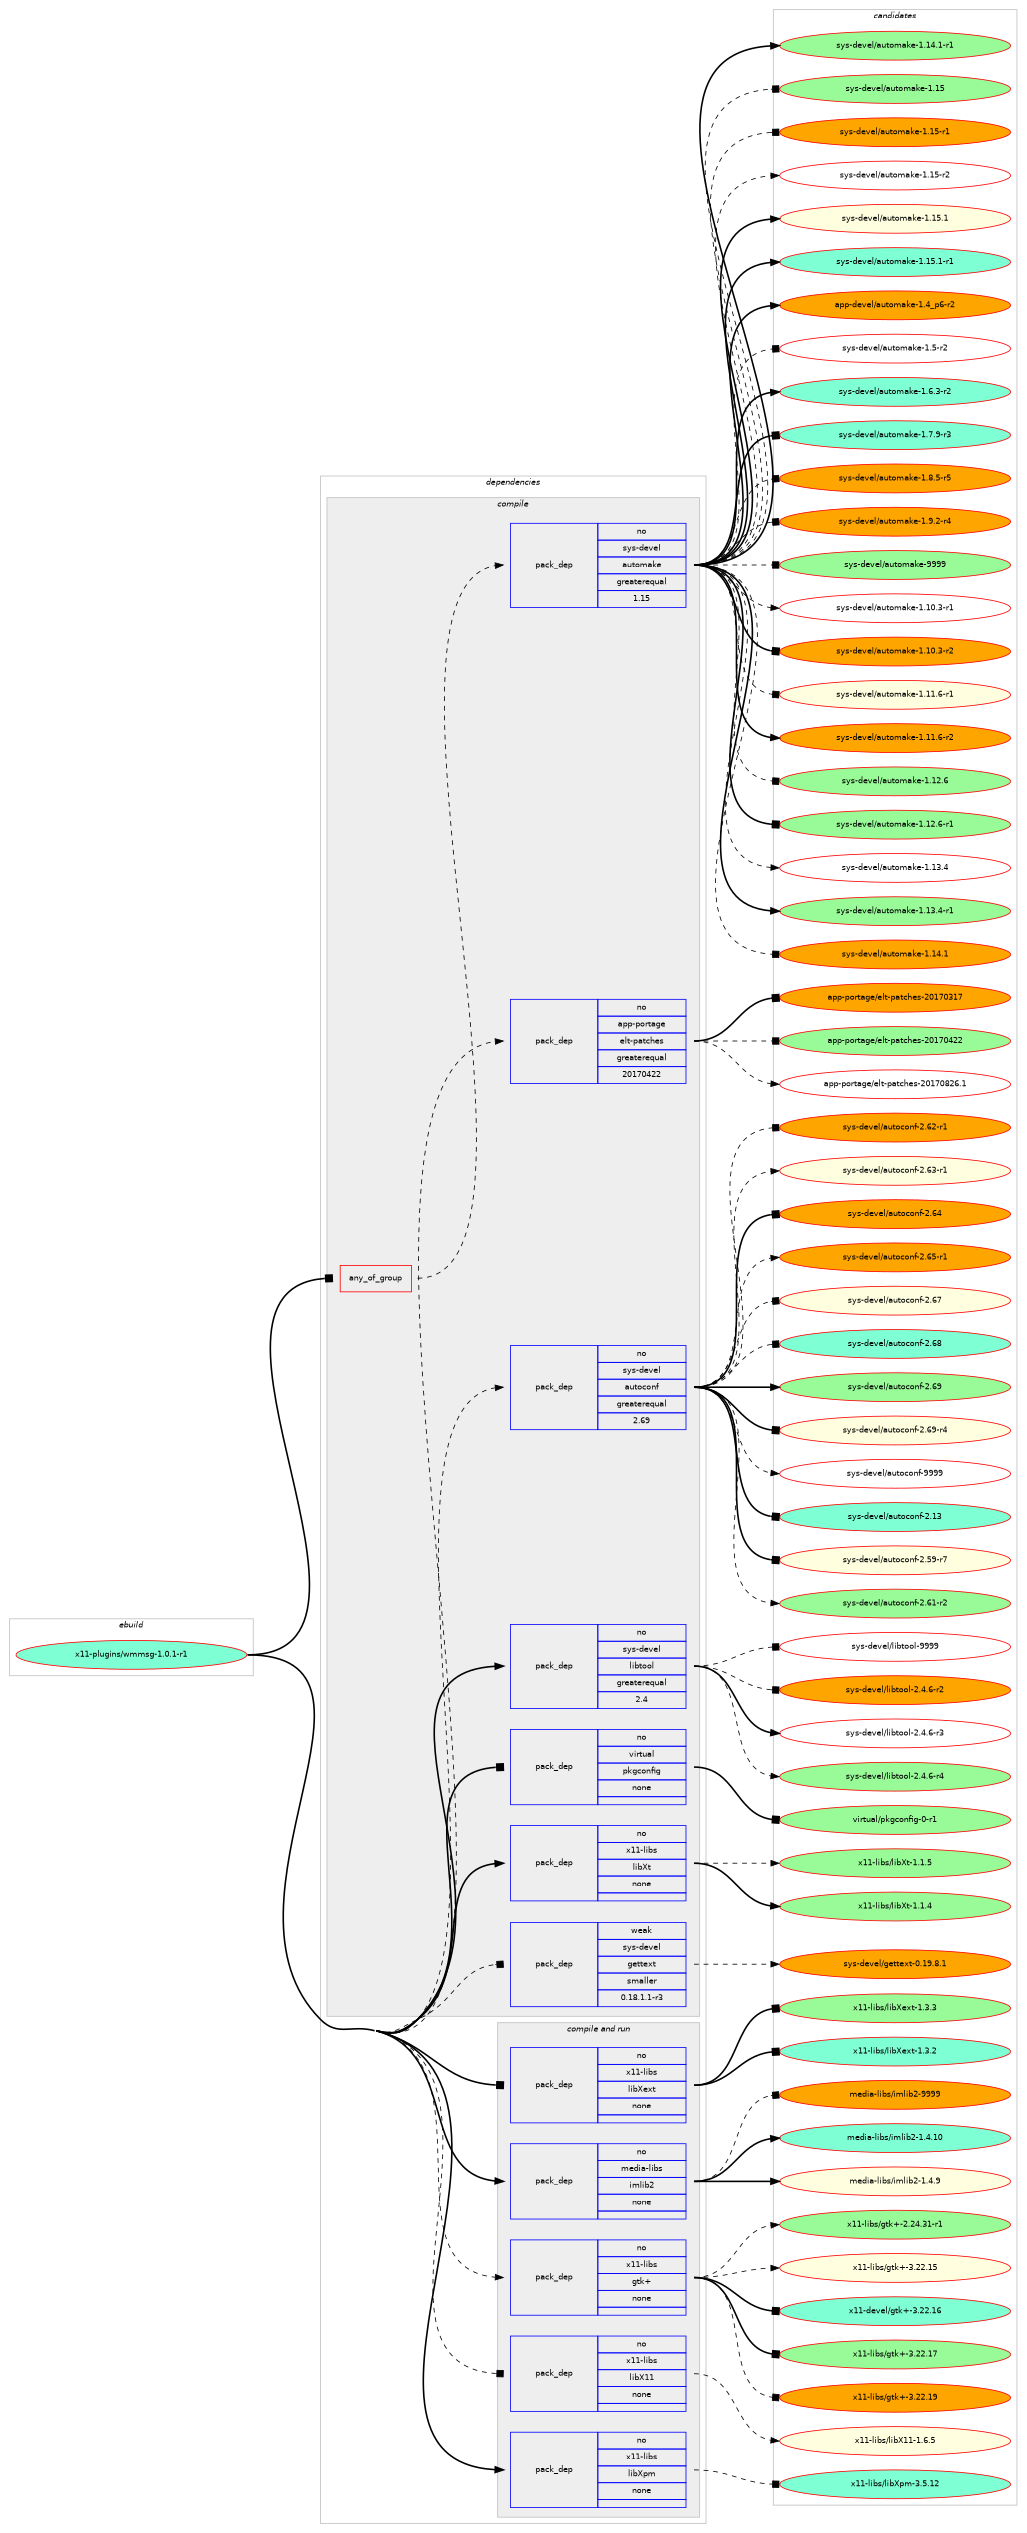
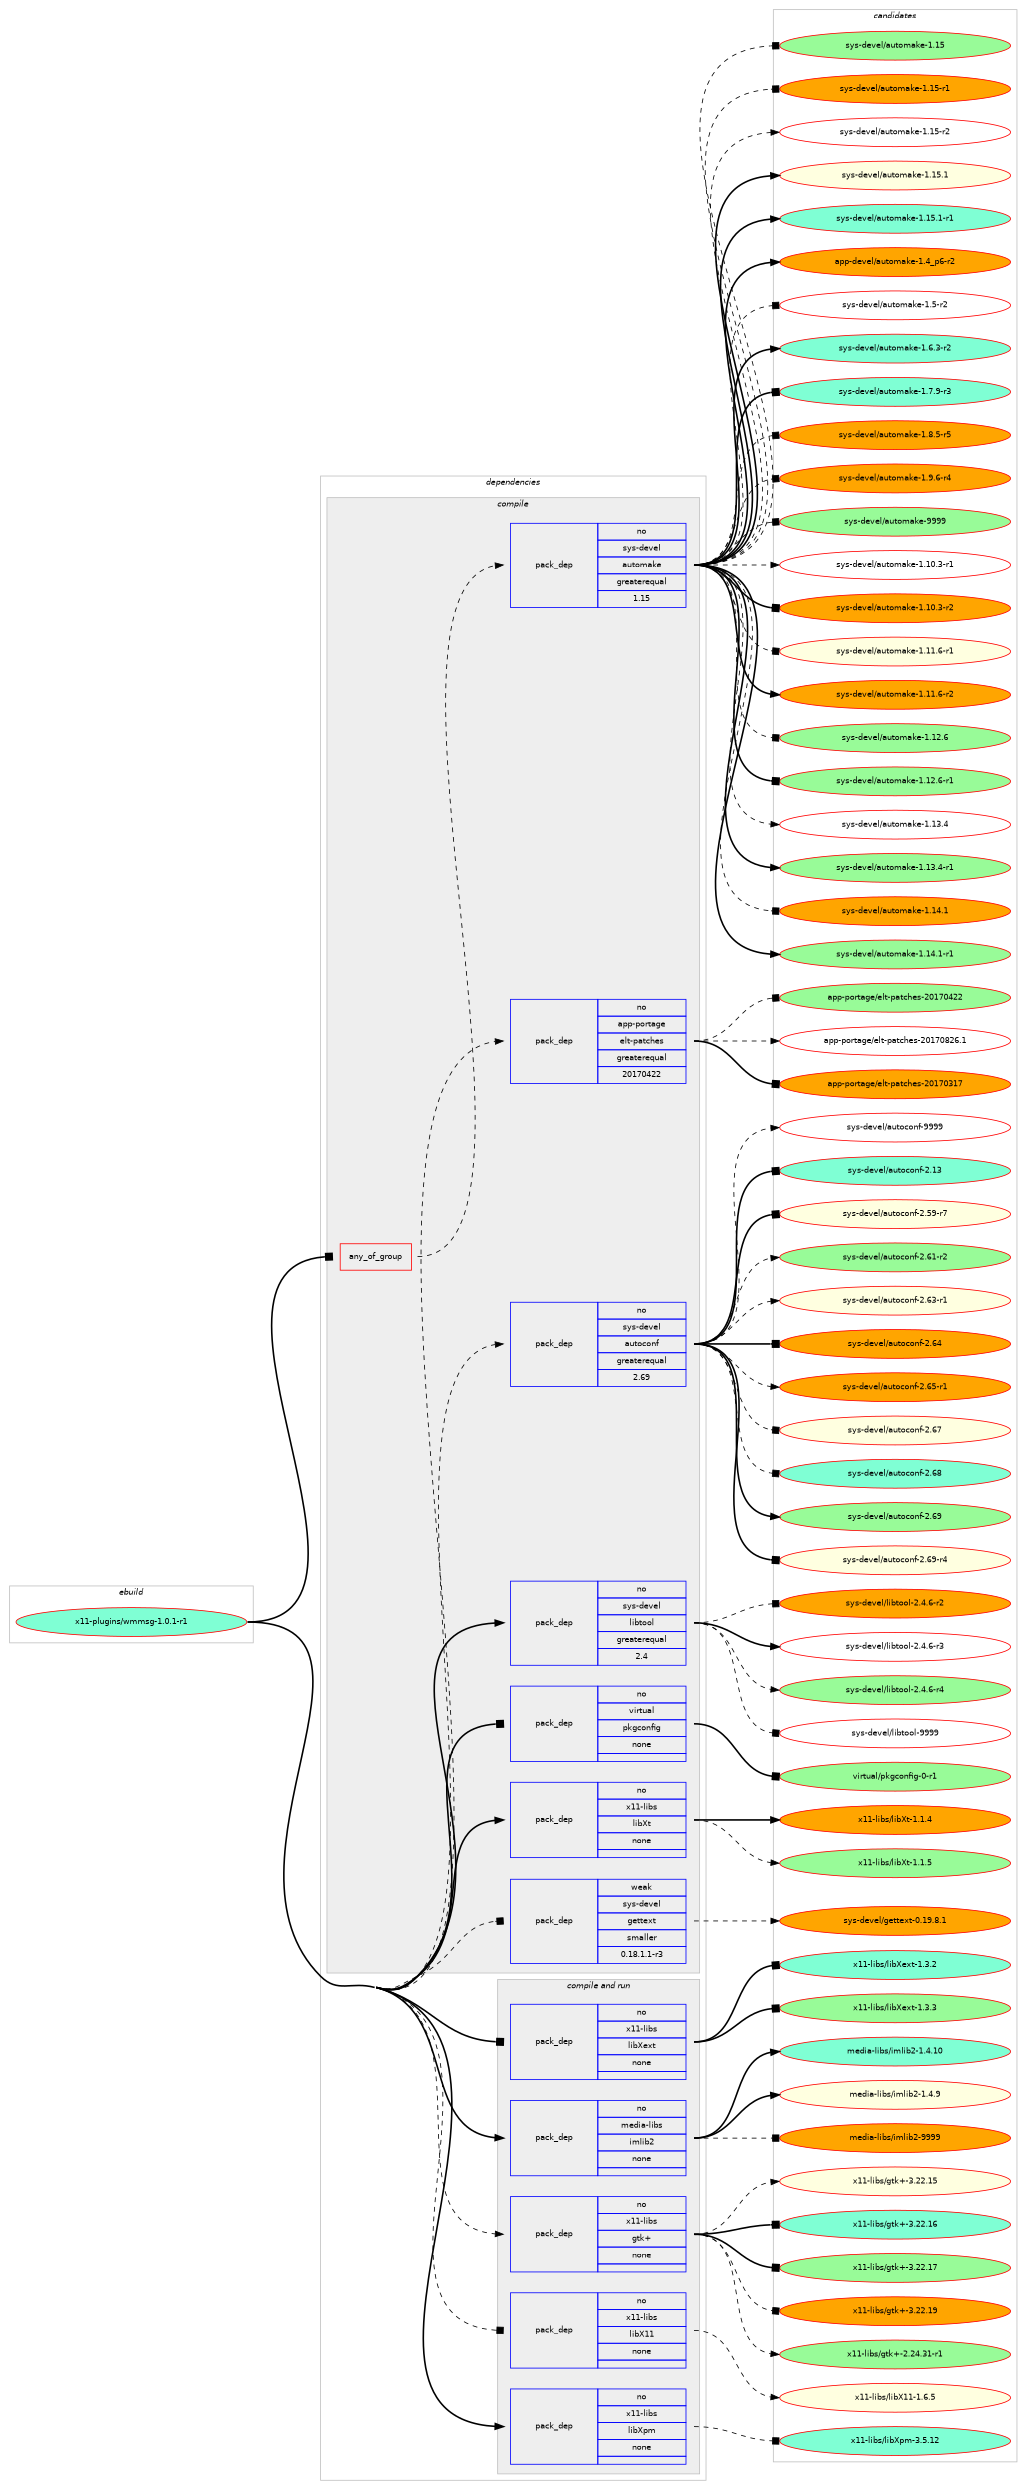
node "sys-devel/automake-1.9.2-r4": label "sys-devel/automake-1.9.2-r4" -> "sys-devel/automake-1.9.6-r4"
node "sys-devel/autoconf-2.62-r1": removed
node "x11-libs/libXt-1.1.4": fillcolor palegreen -> orange
node "x11-devel/gtk+-3.22.16": label "x11-devel/gtk+-3.22.16" -> "x11-libs/gtk+-3.22.16"
